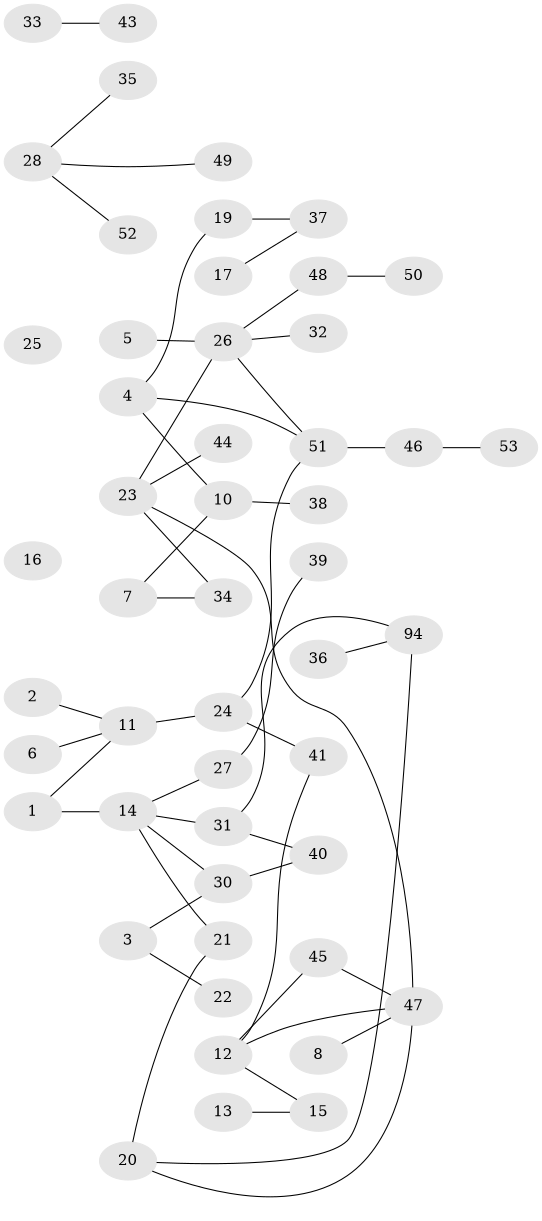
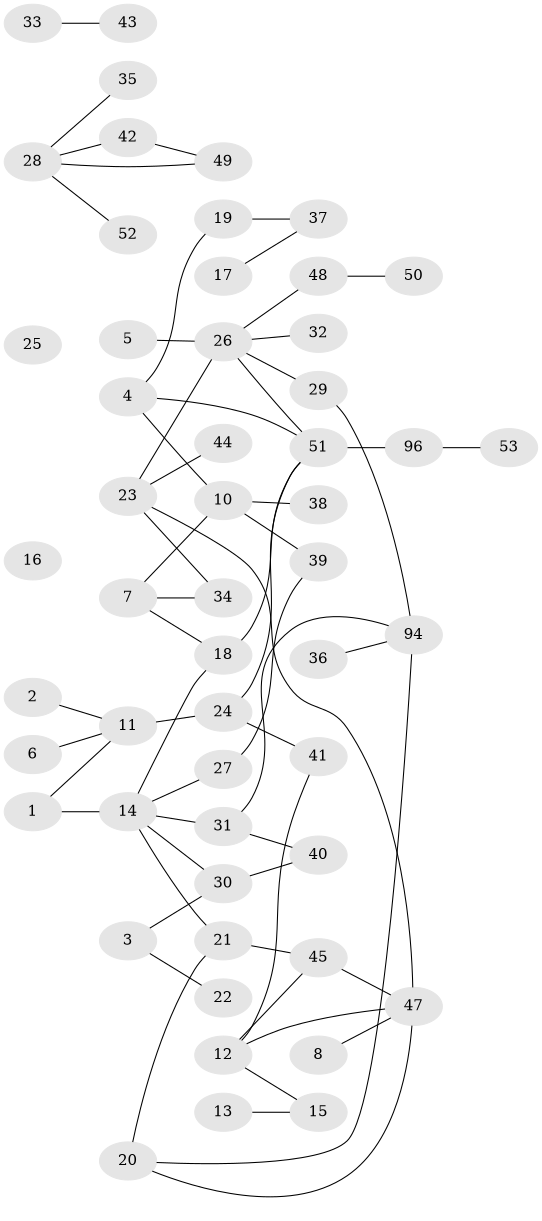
node "42": added
node "29": added
node "46": label "46" -> "96"
edge "10" -- "39": added
node "18": added
edge "21" -- "45": added
